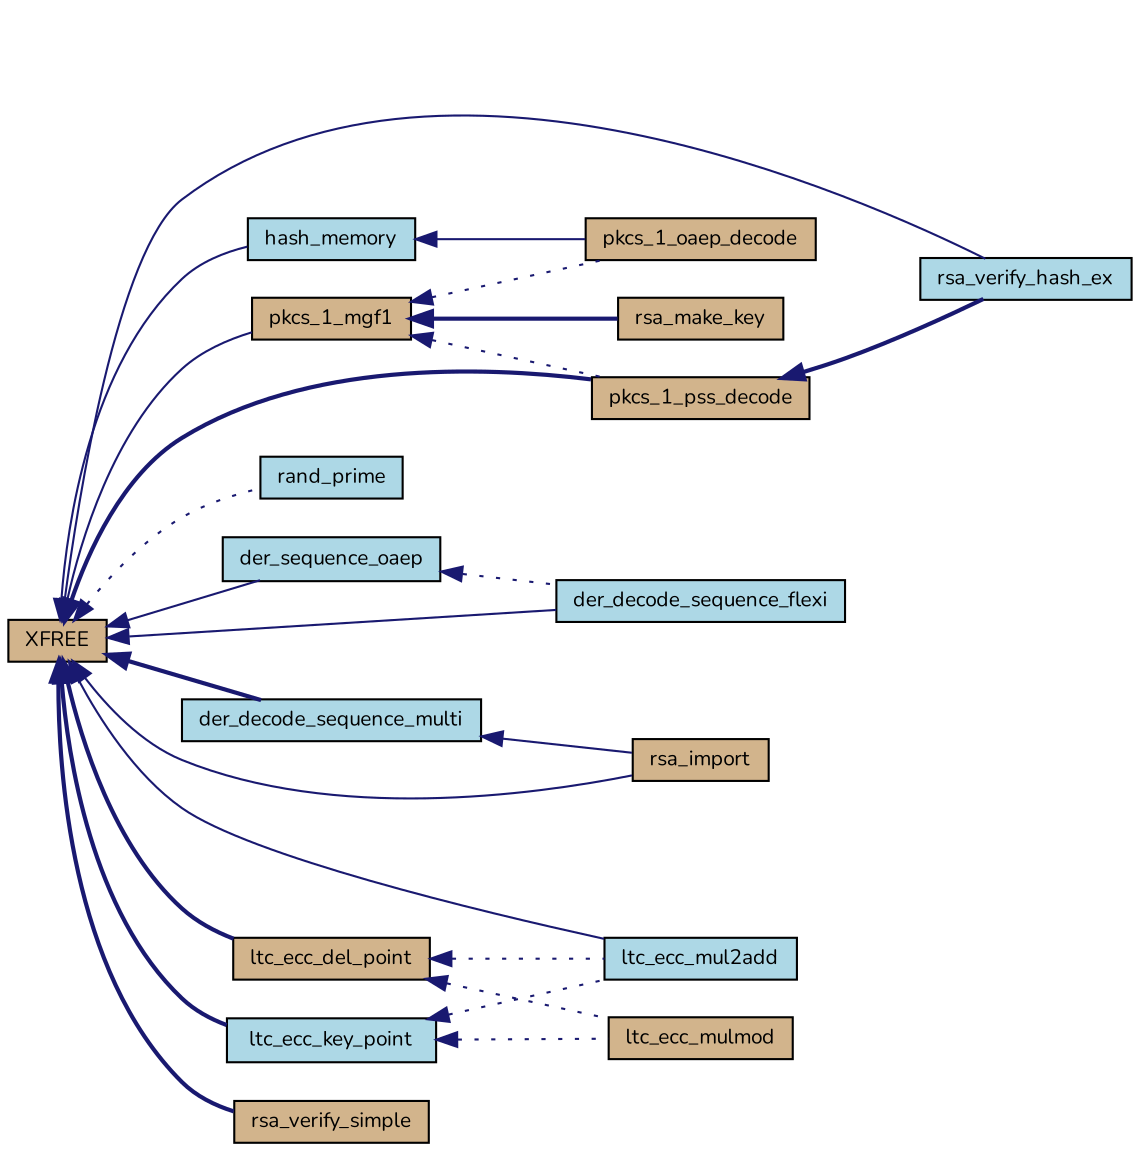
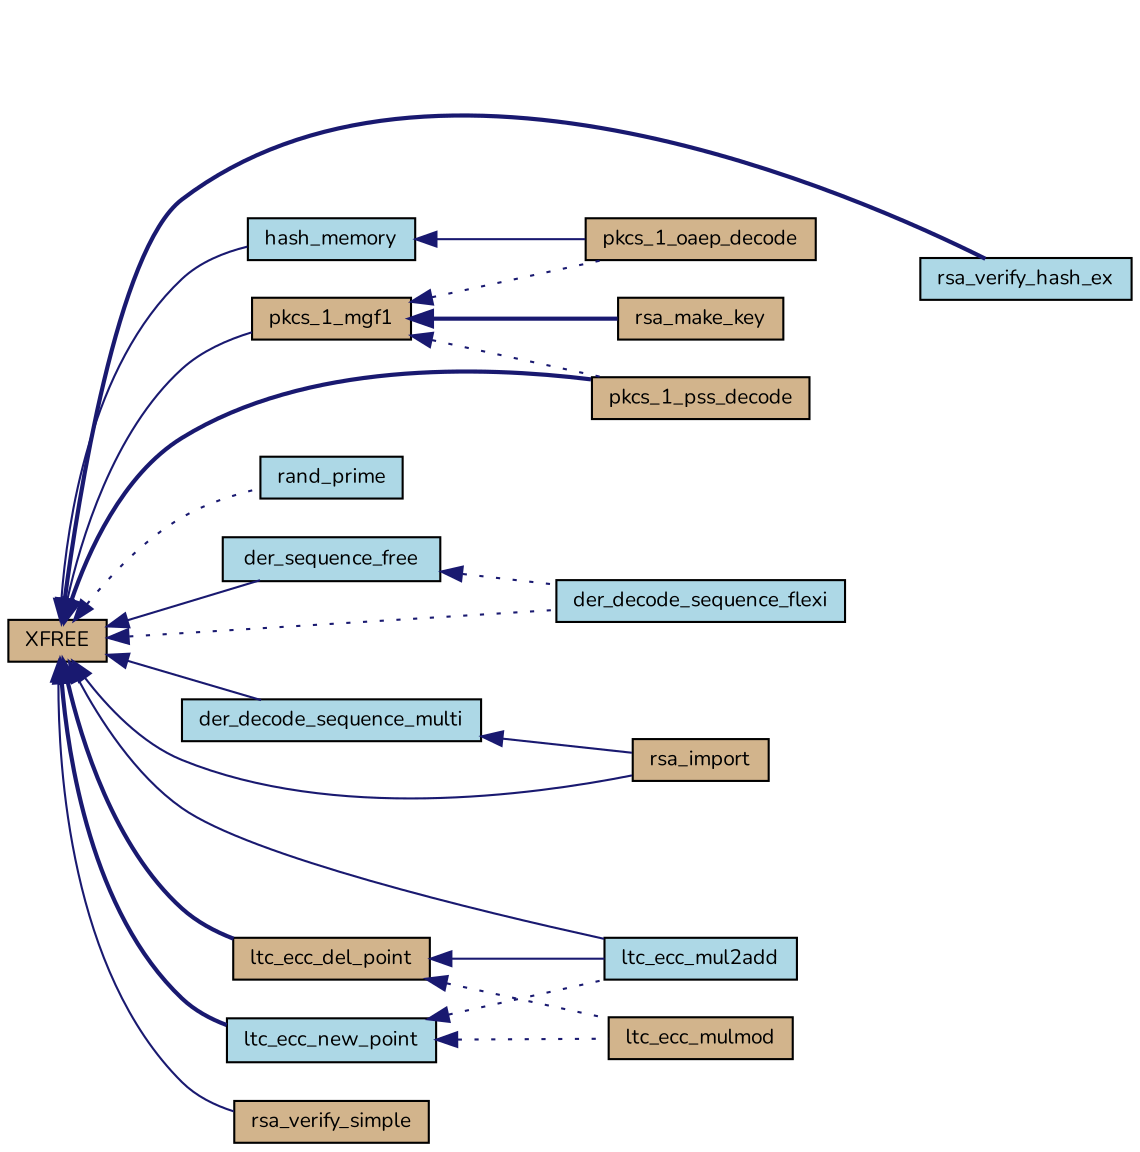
edge "rsa_verify_hash_ex" -> "XFREE": style solid -> bold
edge "rsa_verify_hash_ex" -> "pkcs_1_pss_decode": removed
node "der_sequence_oaep": label "der_sequence_oaep" -> "der_sequence_free"
edge "der_decode_sequence_flexi" -> "XFREE": style solid -> dotted
edge "der_decode_sequence_multi" -> "XFREE": style bold -> solid
edge "rsa_verify_simple" -> "XFREE": style bold -> solid
edge "ltc_ecc_mul2add" -> "ltc_ecc_del_point": style dotted -> solid
node "ltc_ecc_key_point": label "ltc_ecc_key_point" -> "ltc_ecc_new_point"
